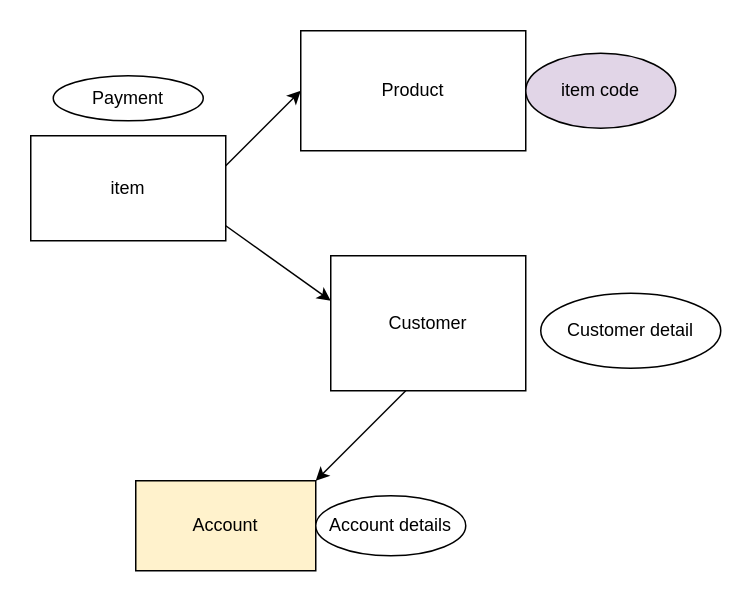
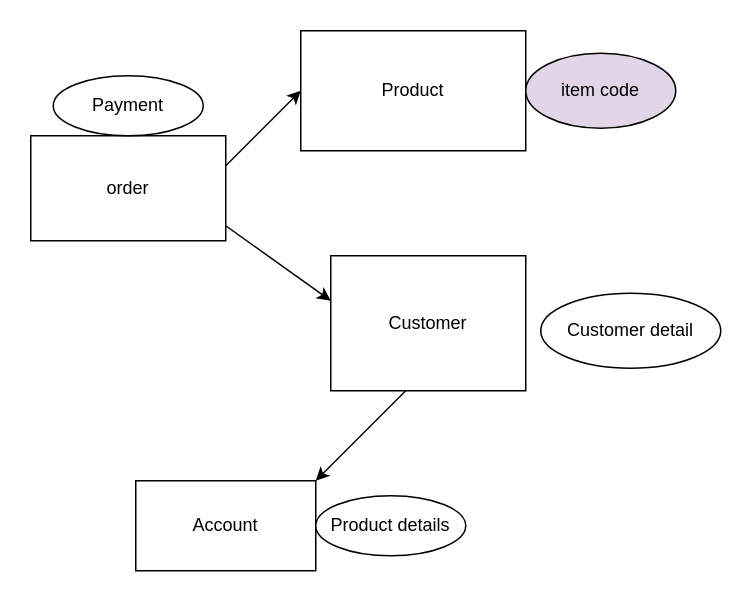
node "Payment": size 150x45 -> 150x60
node "item": label "item" -> "order"
node "Account": fillcolor #fff2cc -> #ffffff
node "Account details": label "Account details" -> "Product details"
